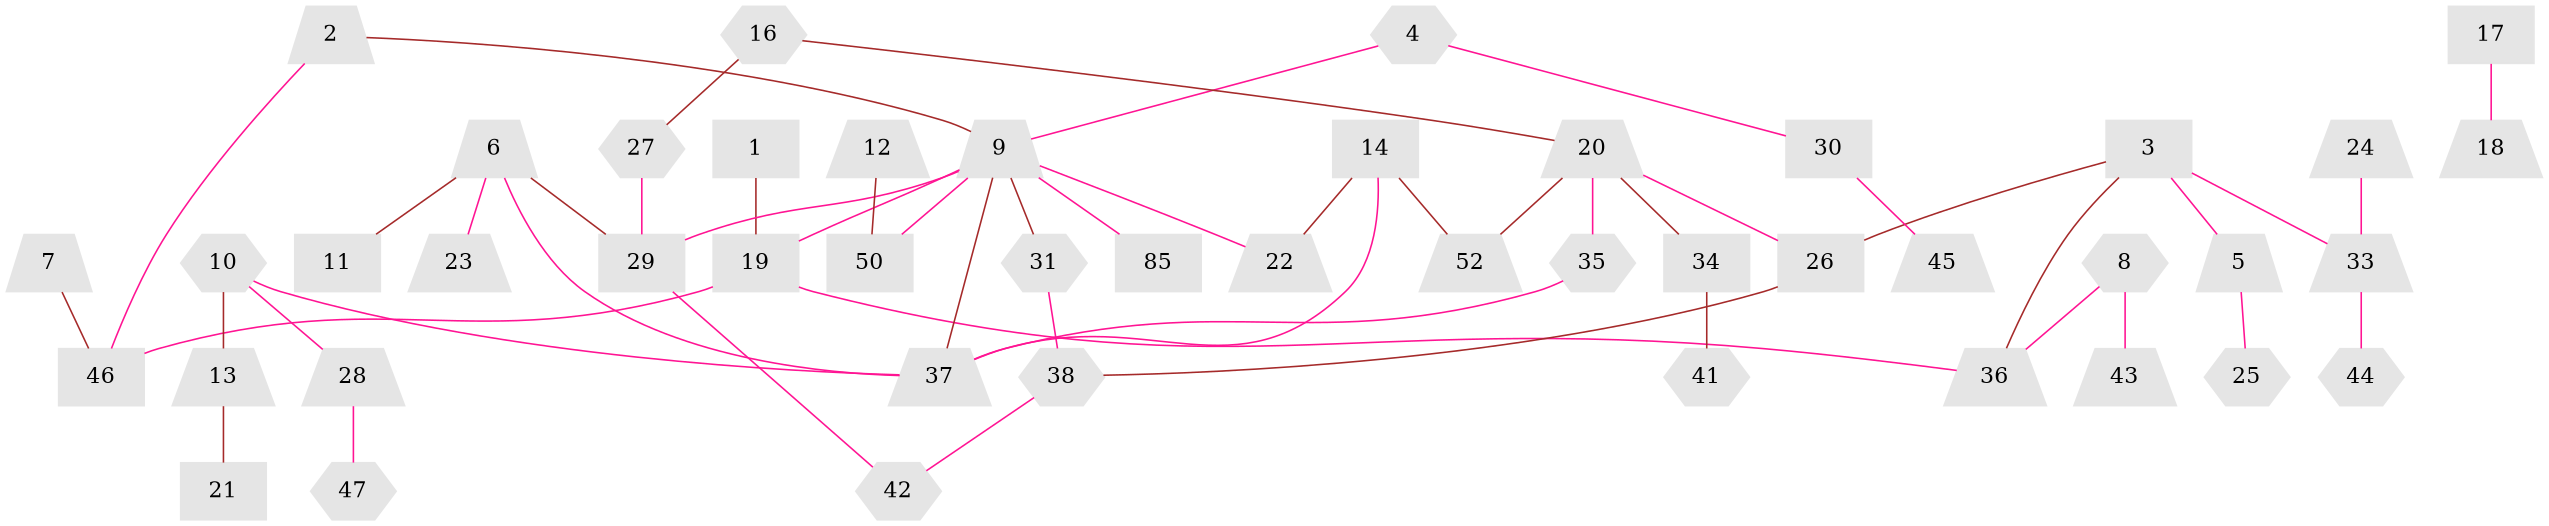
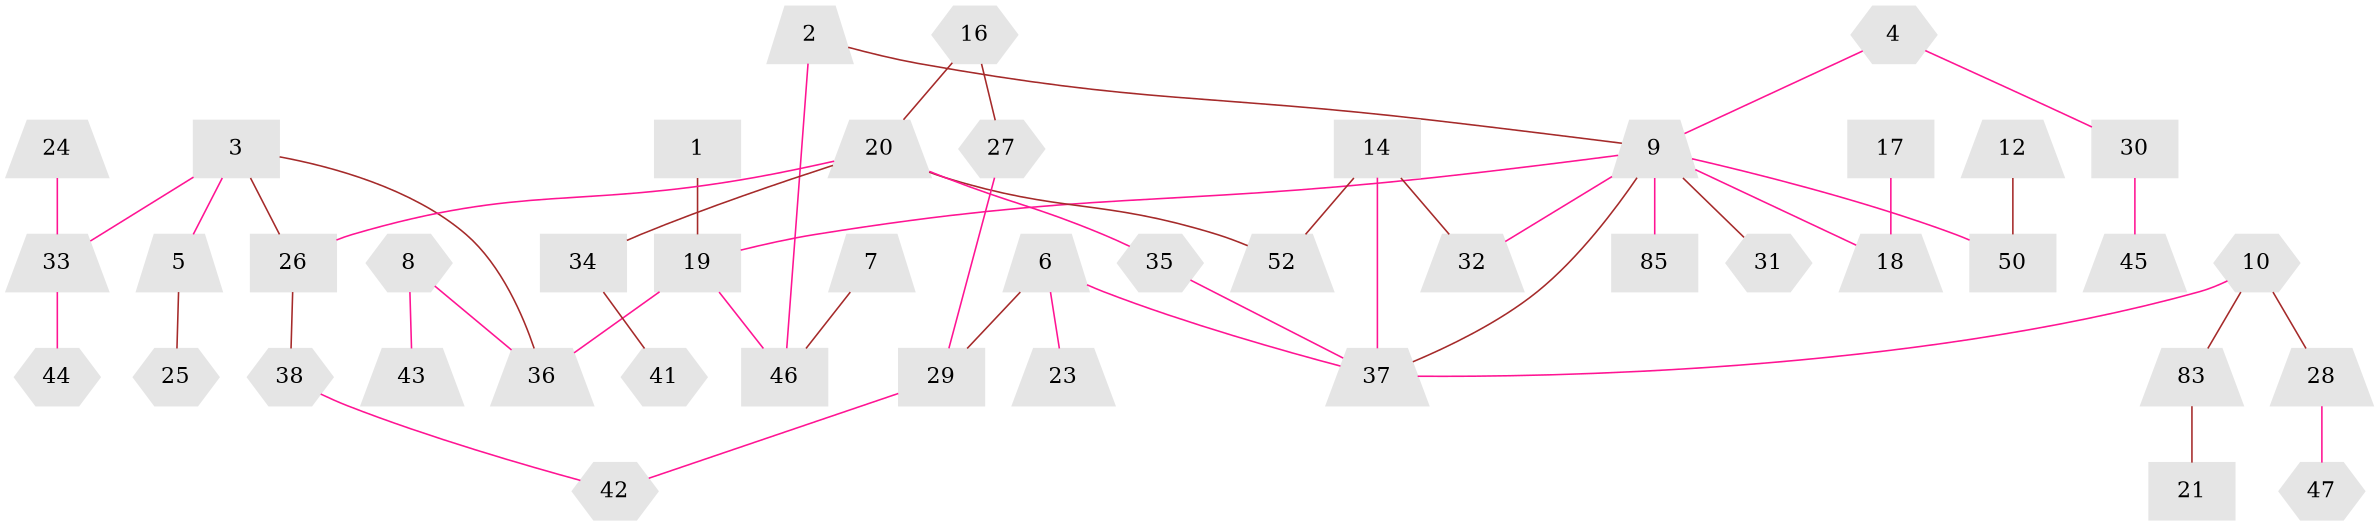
edge "9" -- "29": now "9" -- "18"
node "11": removed
node "22": label "22" -> "32"
edge "10" -- "28": color deeppink -> brown
edge "31" -- "38": removed
edge "5" -- "25": color deeppink -> brown
node "13": label "13" -> "83"
